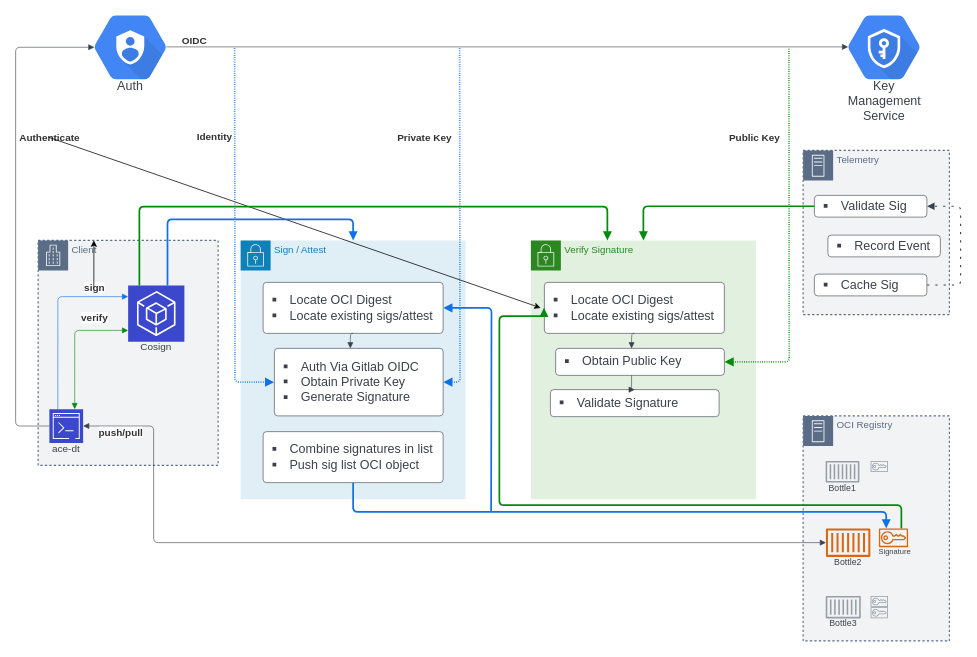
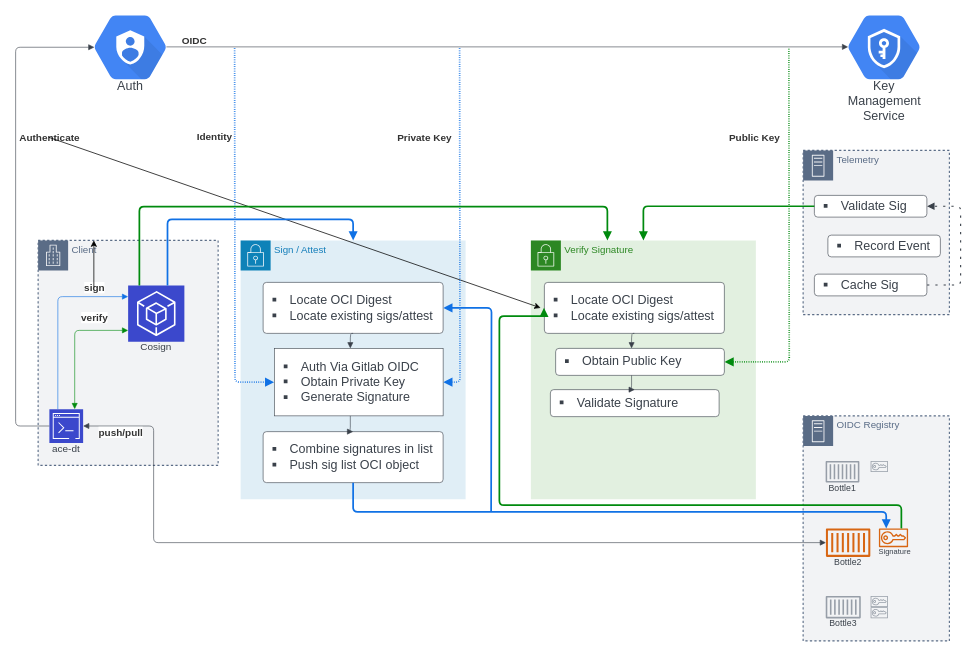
node "Auth Via Gitlab OIDC Obtain Private Key Generate Signature": shape rounded rectangle -> rectangle
node "OCI Registry": label "OCI Registry" -> "OIDC Registry"
edge "Auth Via Gitlab OIDC Obtain Private Key Generate Signature" -> "Combine signatures in list Push sig list OCI object": added
